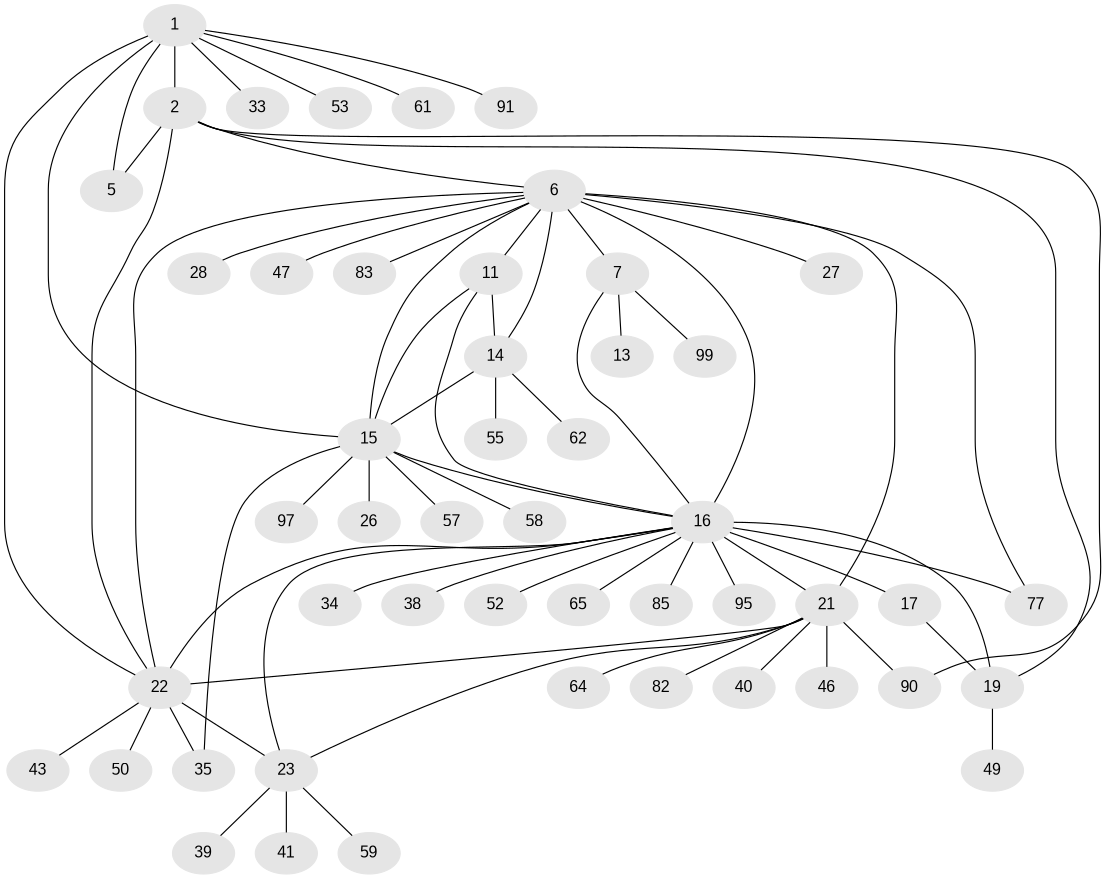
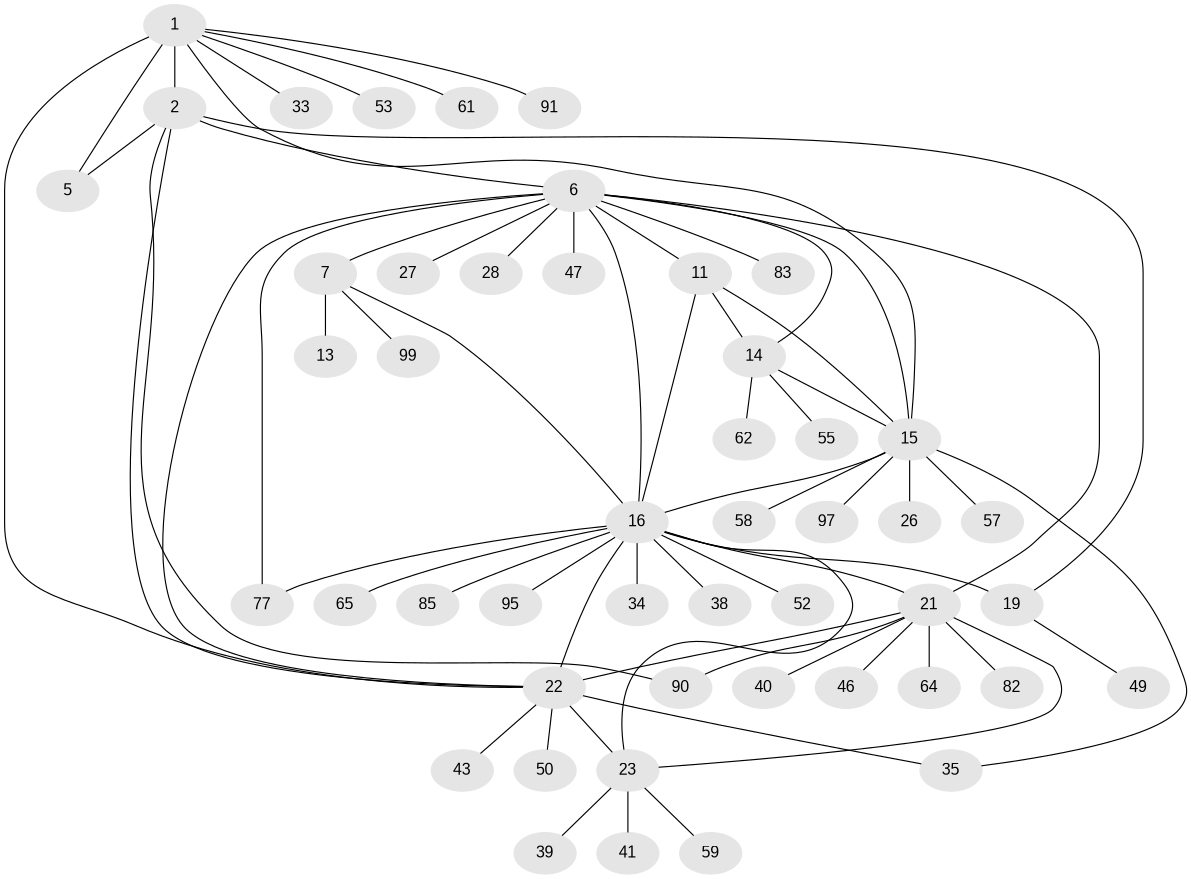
node "17": removed
